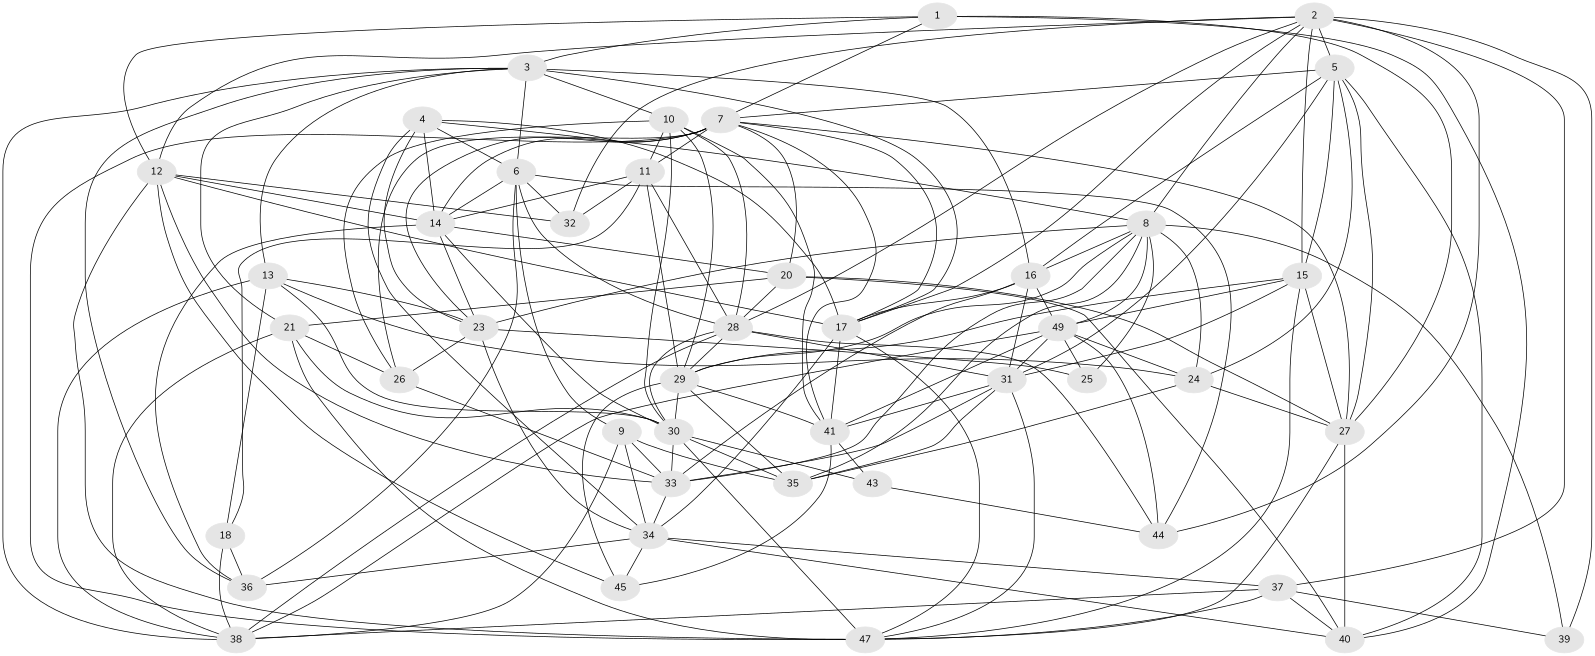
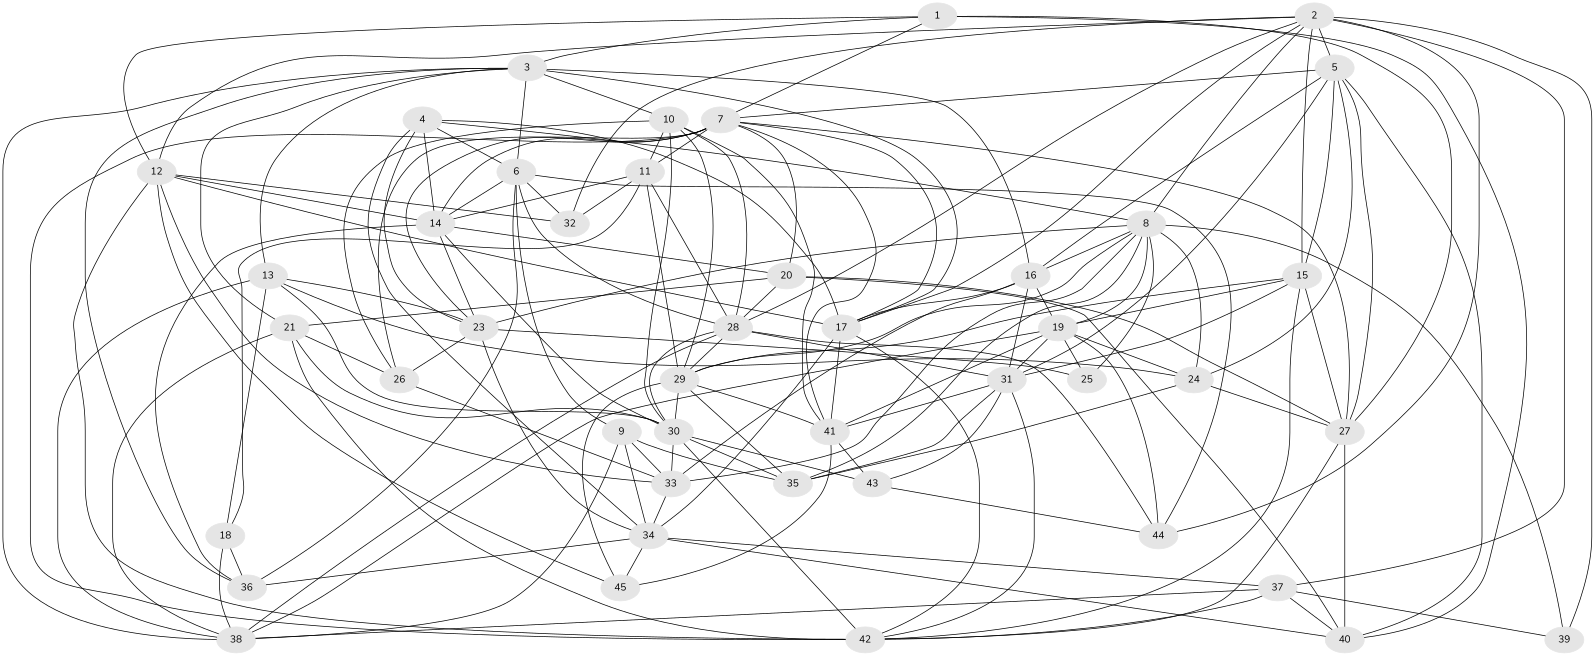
node "49": label "49" -> "19"
edge "31" -- "33": now "31" -- "43"
node "47": label "47" -> "42"
